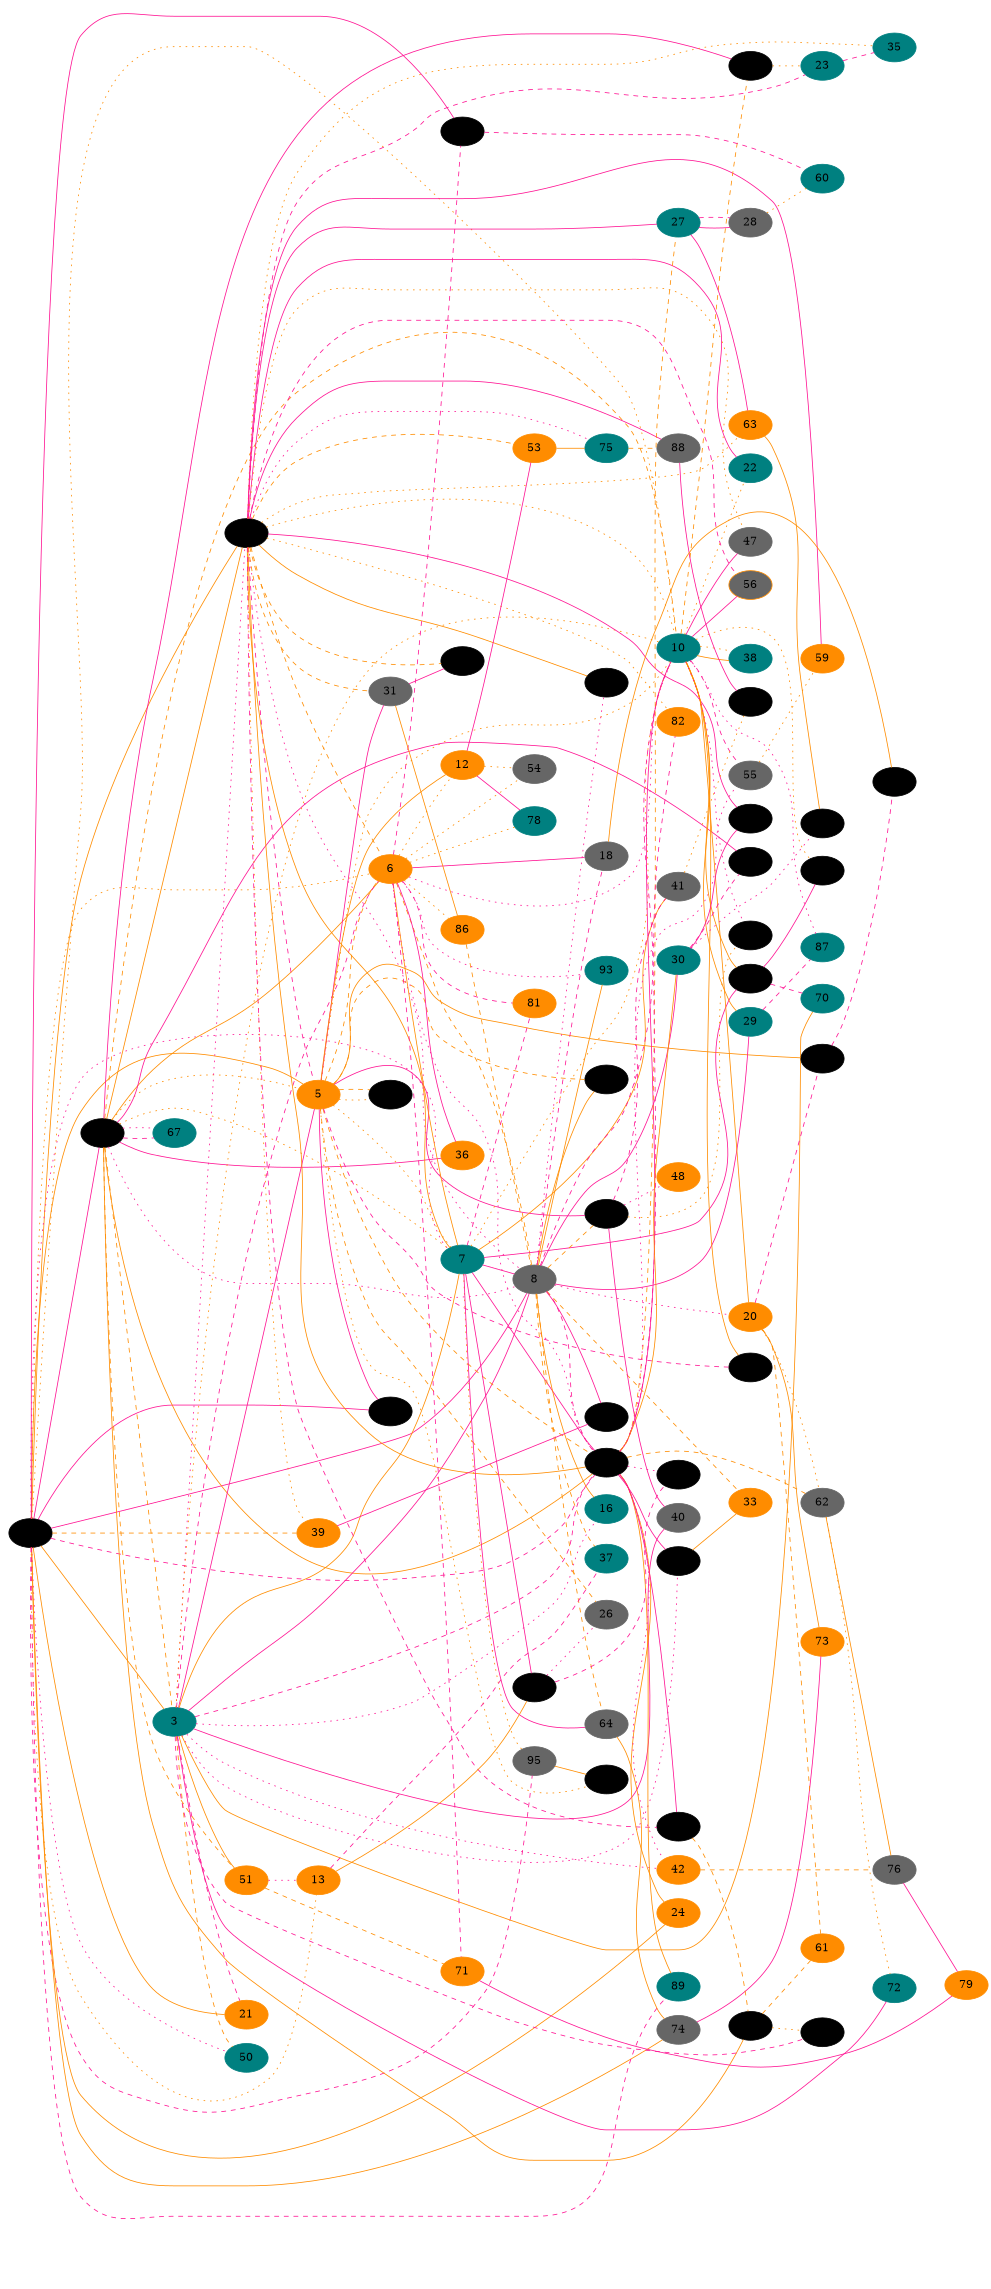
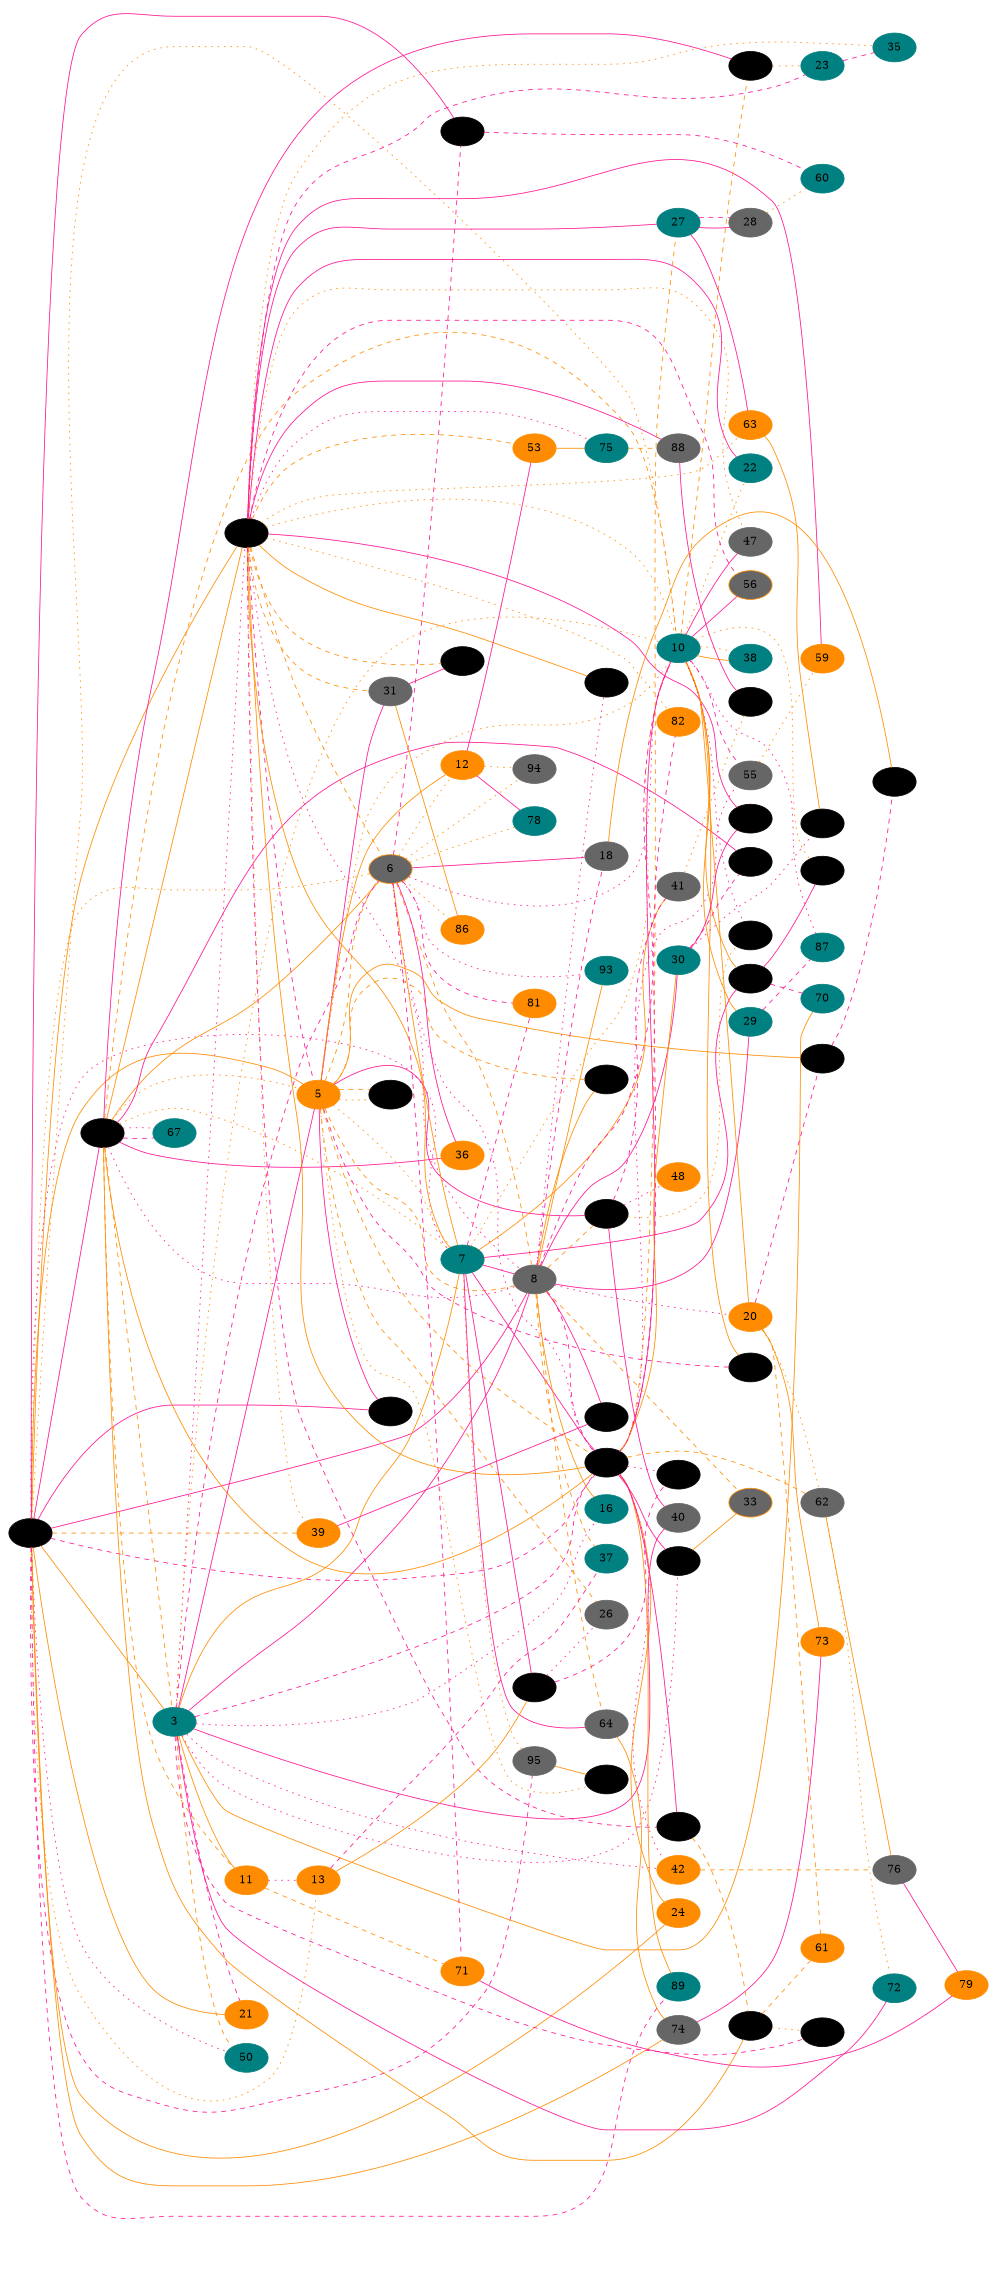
node "54": label "54" -> "94"
node "6": fillcolor darkorange -> gray40
edge "86" -- "8": now "5" -- "8"
node "33": fillcolor darkorange -> gray40
node "51": label "51" -> "11"
